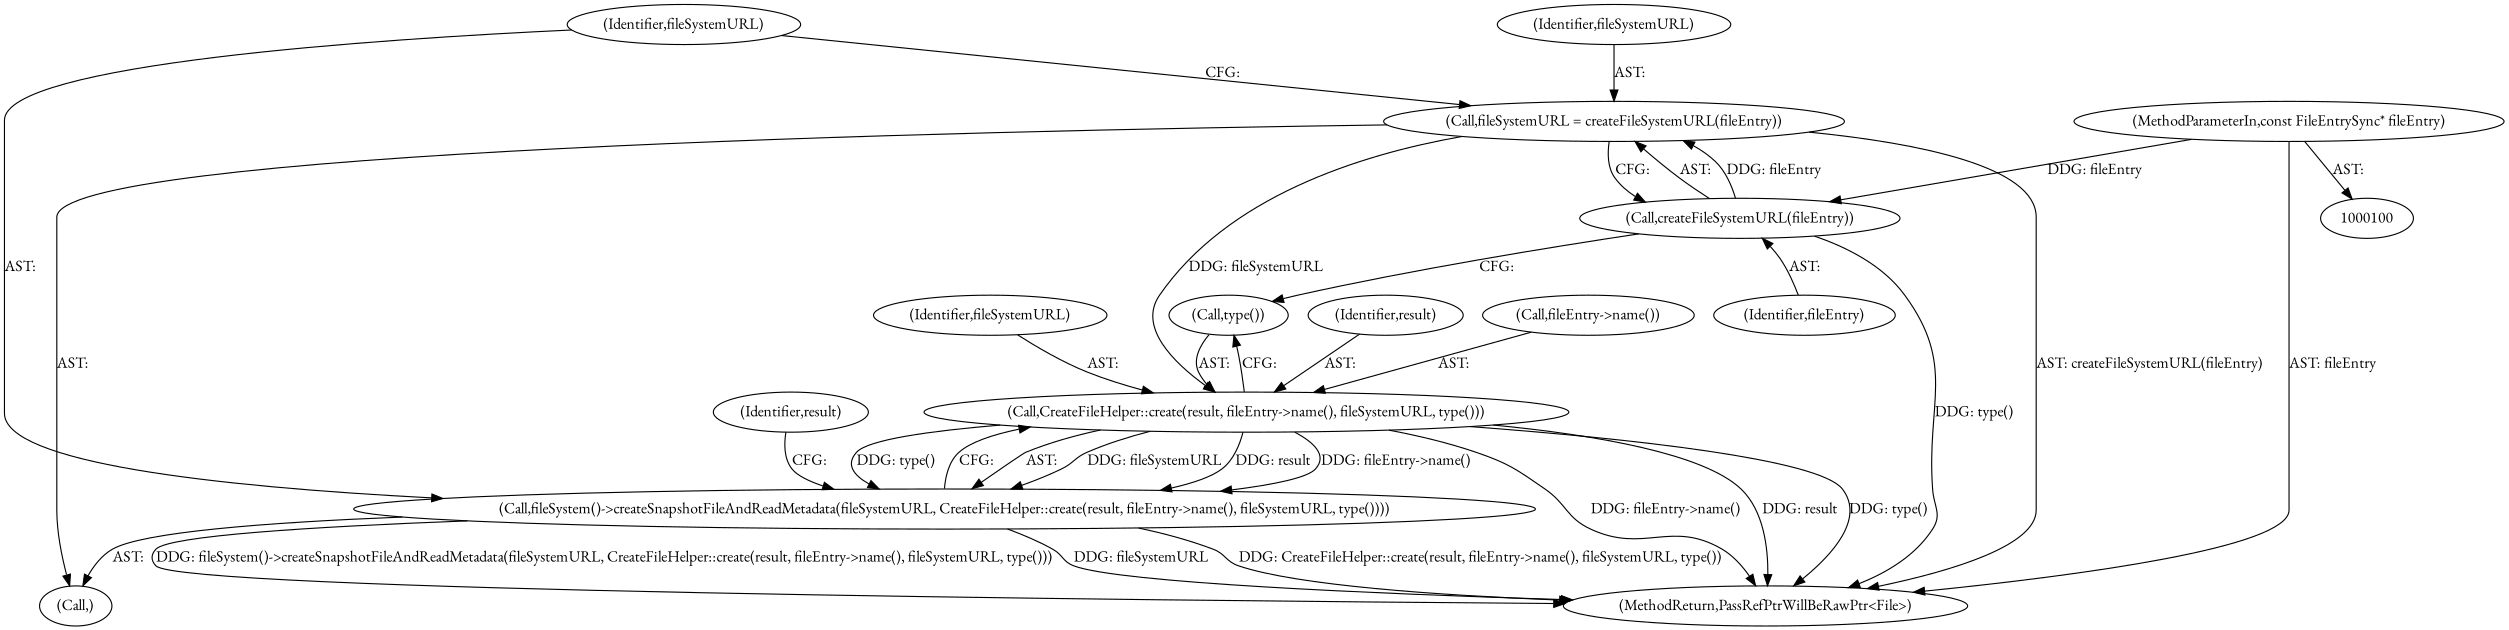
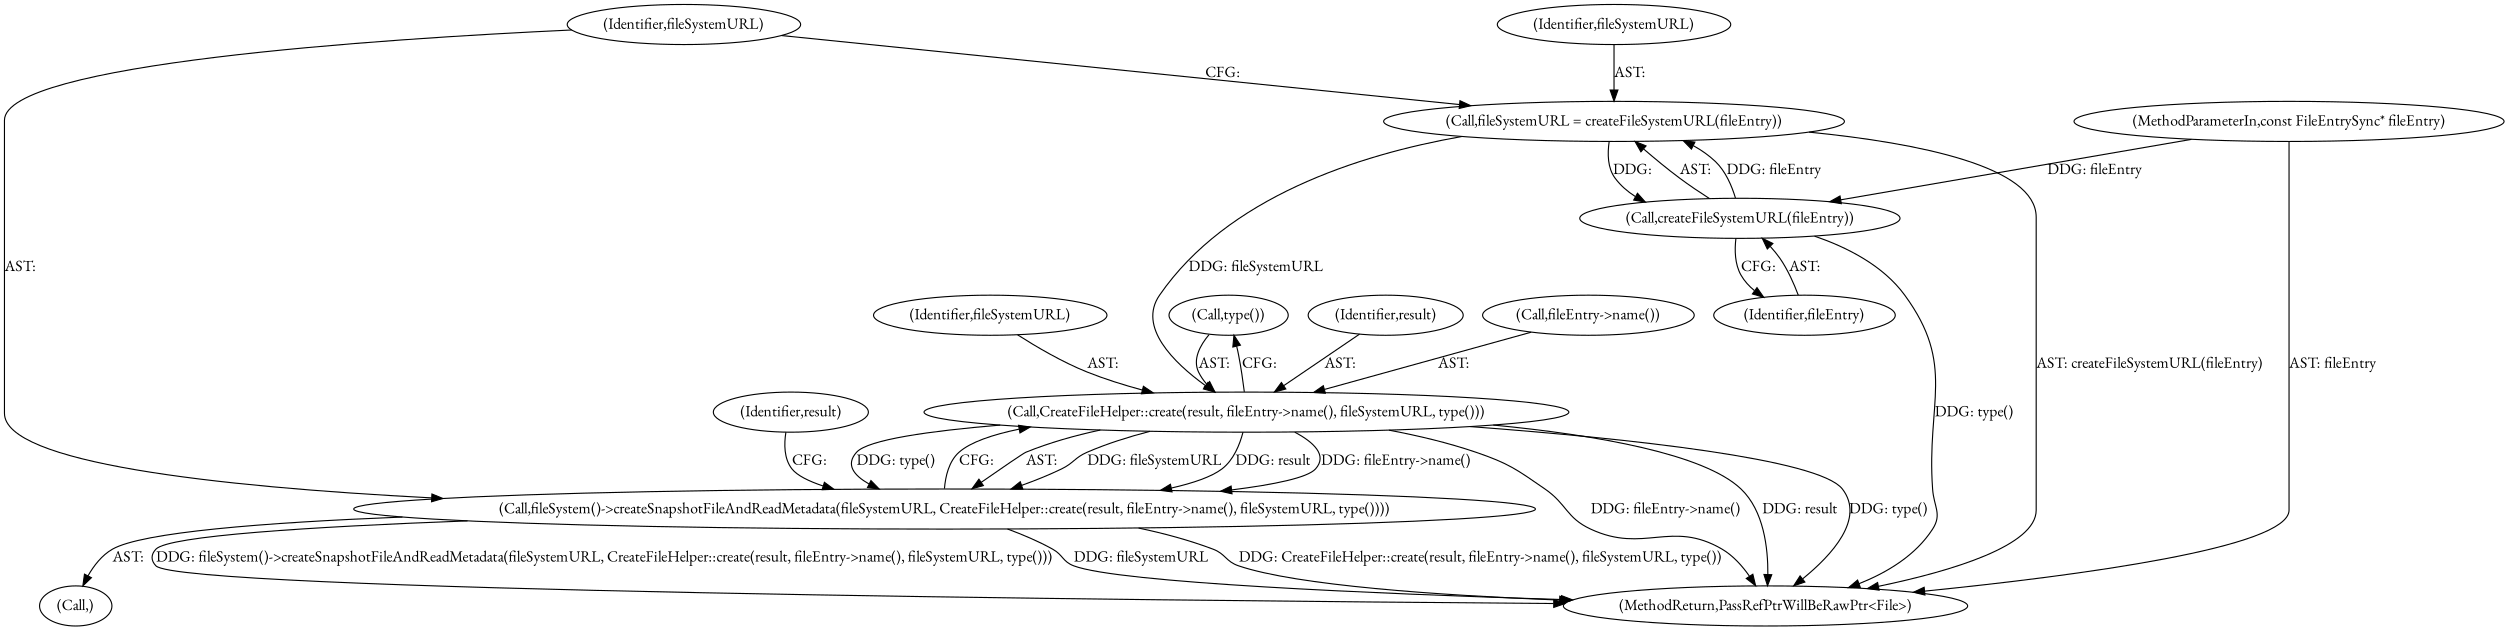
edge "(Call,fileSystemURL = createFileSystemURL(fileEntry))" -> "(Call,)": removed, label "AST:"
edge "(Call,fileSystemURL = createFileSystemURL(fileEntry))" -> "(Call,createFileSystemURL(fileEntry))": label "CFG: " -> "DDG: "
node "1000100": removed
edge "(Call,createFileSystemURL(fileEntry))" -> "(Call,type())": now "(Call,createFileSystemURL(fileEntry))" -> "(Identifier,fileEntry)"
